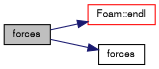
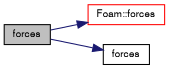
node "Foam::endl": label "Foam::endl" -> "Foam::forces"
